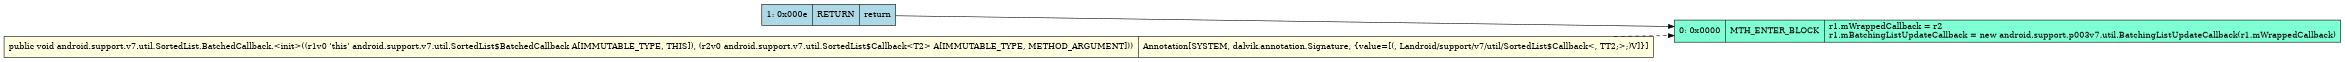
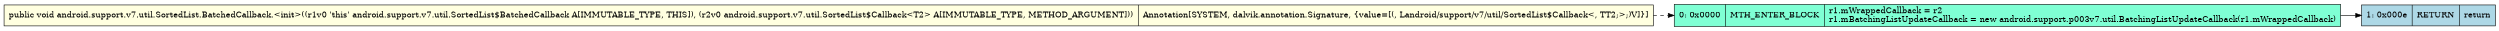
edge "1: 0x000e" -> "0: 0x0000": reversed
